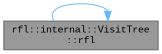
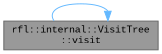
node "rfl::internal::VisitTree ::rfl": label "rfl::internal::VisitTree ::rfl" -> "rfl::internal::VisitTree ::visit"
